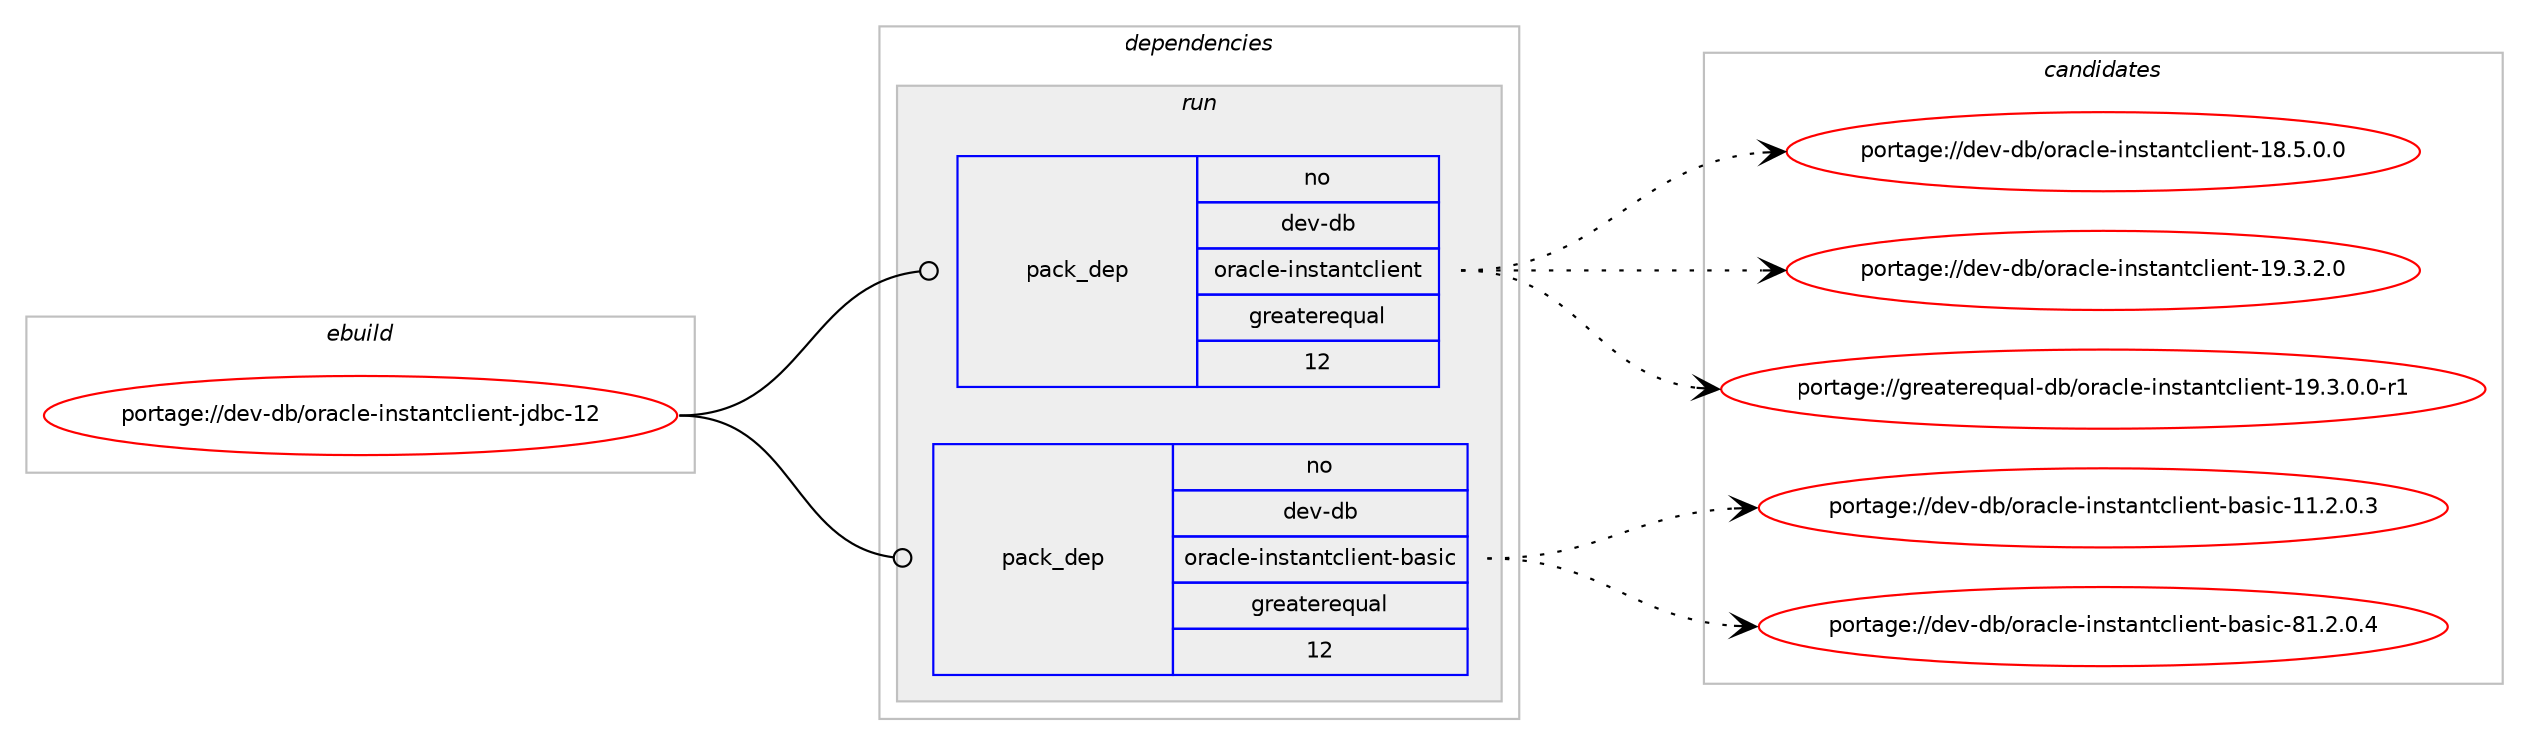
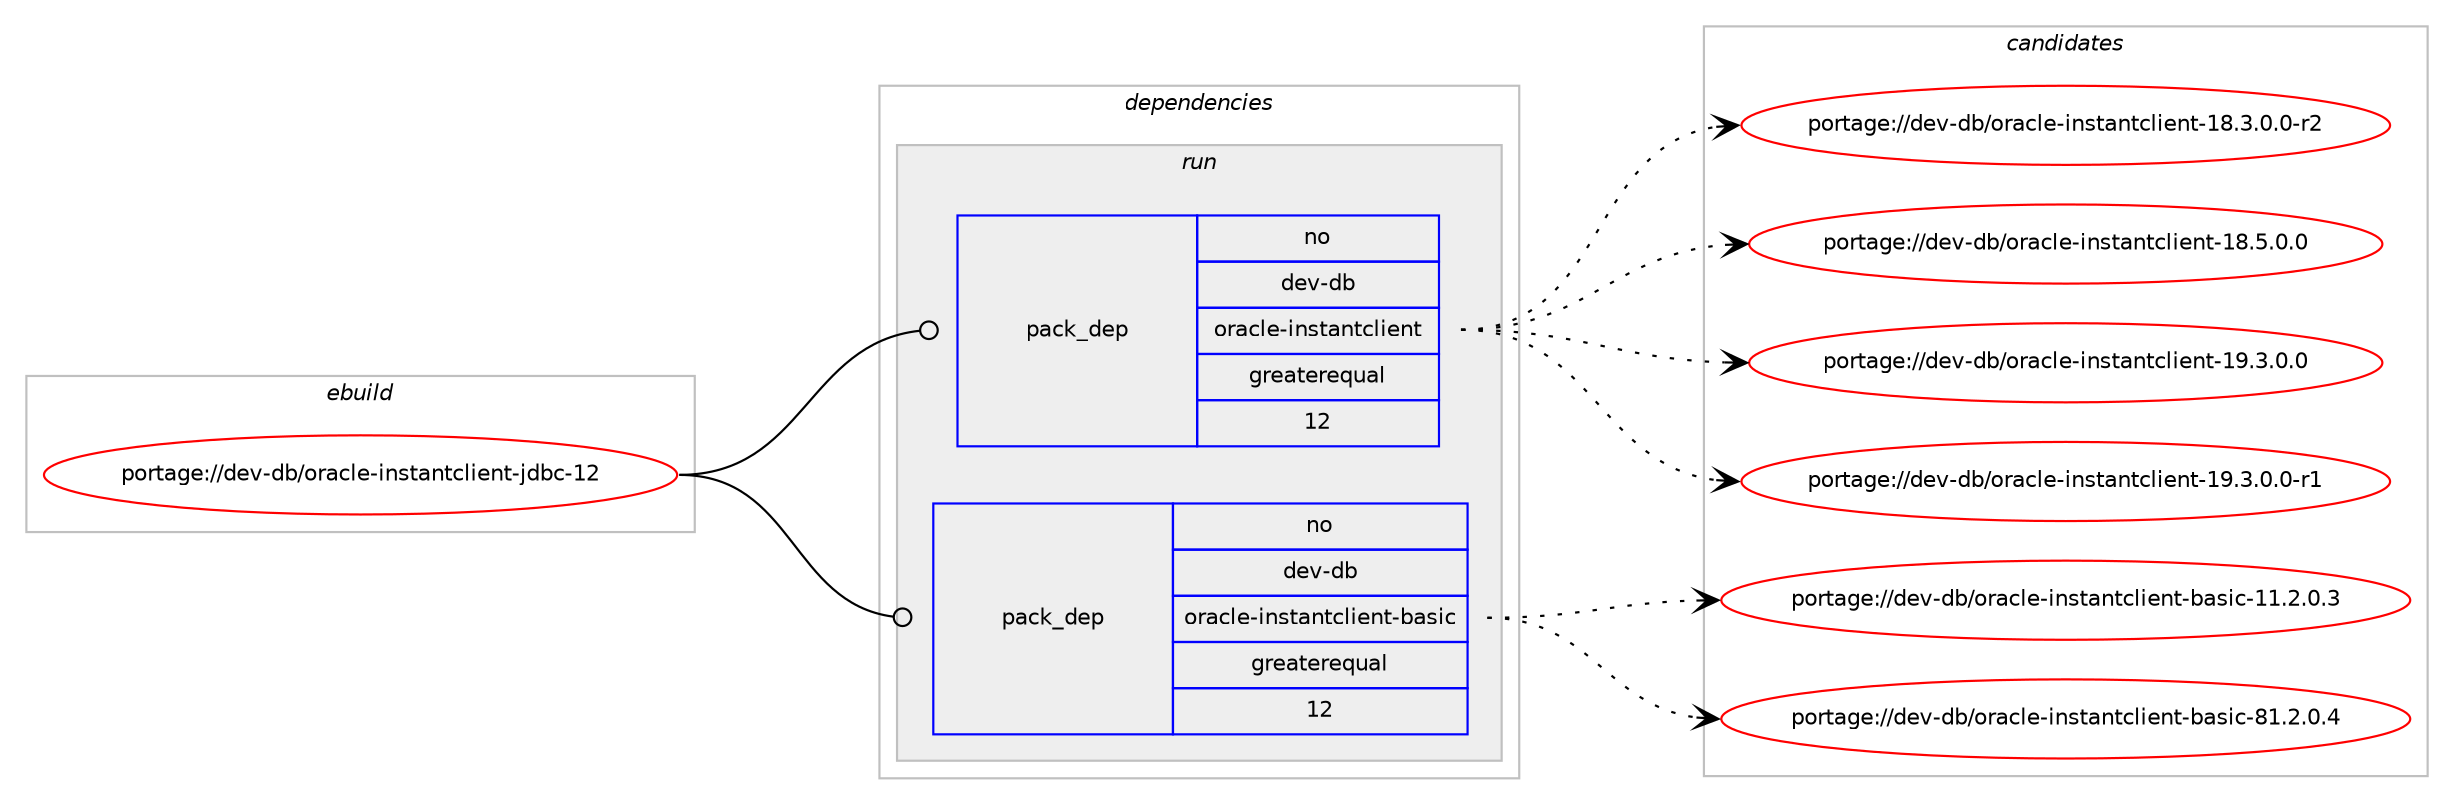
node "portage://dev-db/oracle-instantclient-18.3.0.0-r2": added
node "portage://dev-db/oracle-instantclient-19.3.2.0": label "portage://dev-db/oracle-instantclient-19.3.2.0" -> "portage://dev-db/oracle-instantclient-19.3.0.0"
node "portage://greaterequal-db/oracle-instantclient-19.3.0.0-r1": label "portage://greaterequal-db/oracle-instantclient-19.3.0.0-r1" -> "portage://dev-db/oracle-instantclient-19.3.0.0-r1"
